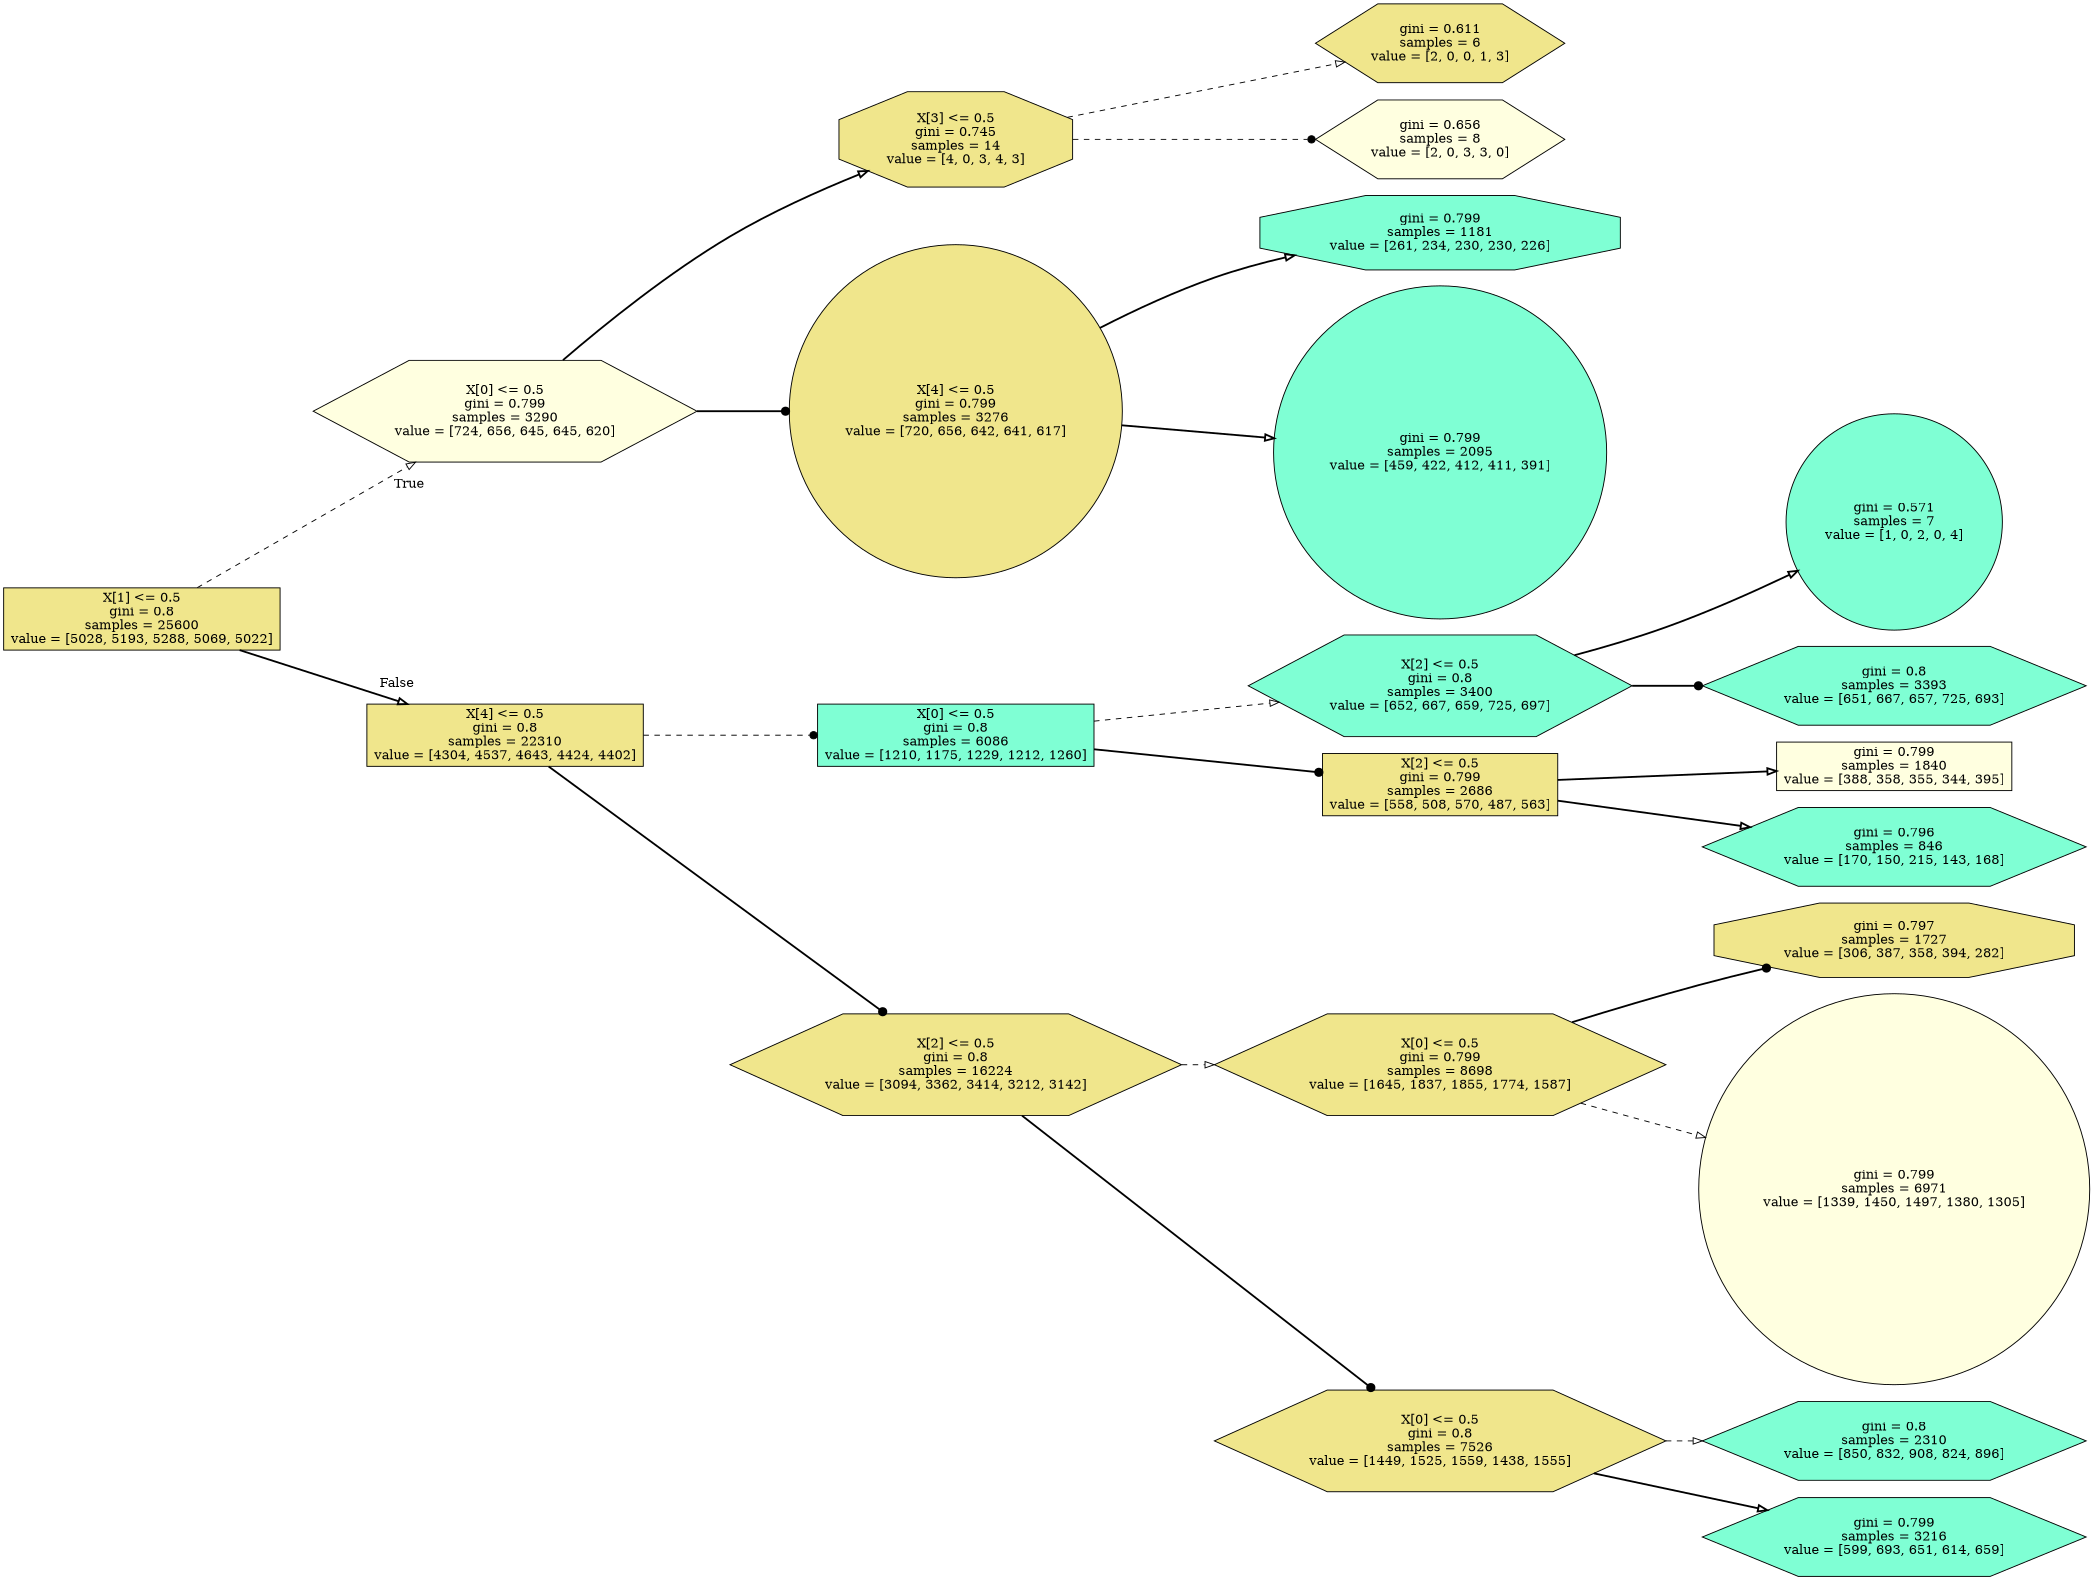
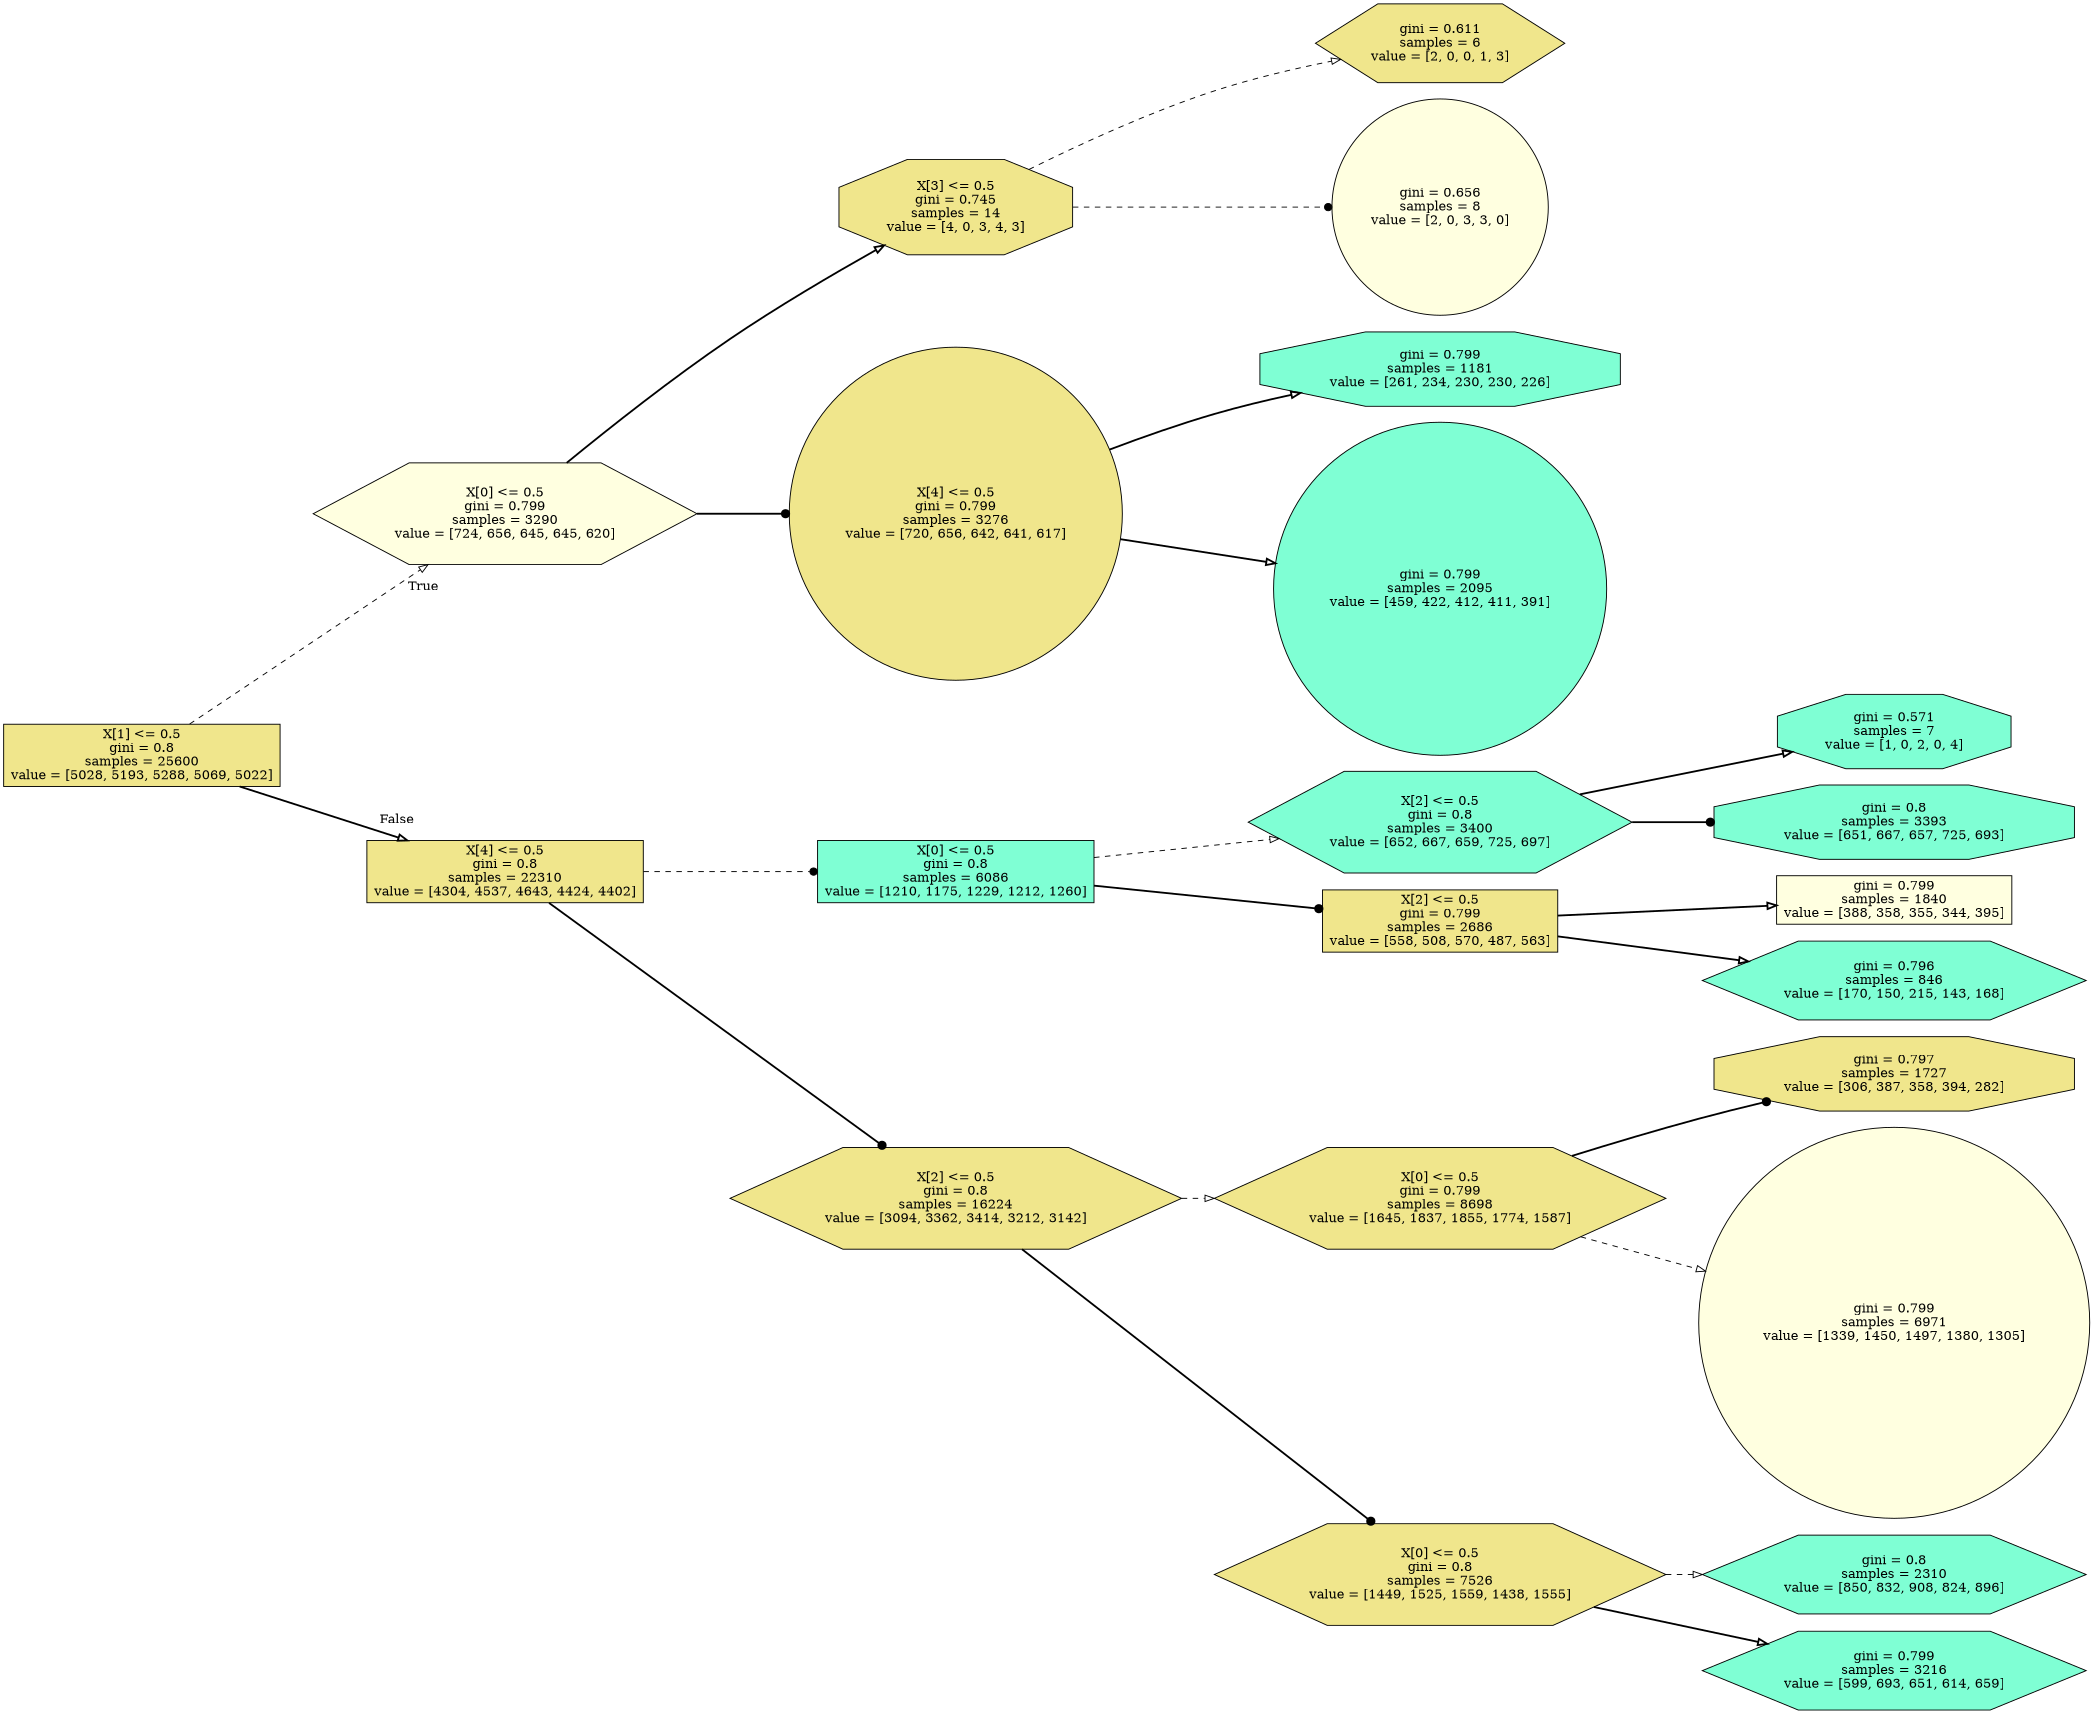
node "gini = 0.656 samples = 8 value = [2, 0, 3, 3, 0]": shape hexagon -> circle
node "gini = 0.571 samples = 7 value = [1, 0, 2, 0, 4]": shape circle -> octagon
node "gini = 0.8 samples = 3393 value = [651, 667, 657, 725, 693]": shape hexagon -> octagon
